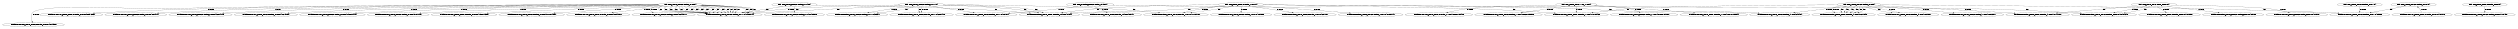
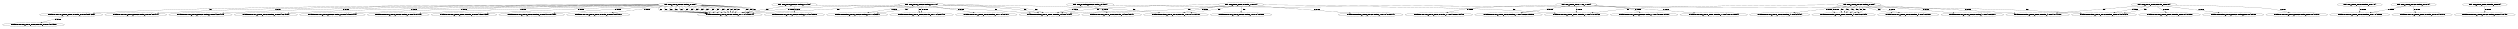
node "rootNode@lacuna_cache/lacuna_53po7n.js:,": label "rootNode@lacuna_cache/lacuna_53po7n.js:," -> "rootNode@lacuna_cache/exported_53po7n.js:,"
edge "rootNode@lacuna_cache/exported_b6le1c.js:," -> "FunctionExpression@lacuna_cache/exported_b6le1c.js:10,14991": now "FunctionExpression@lacuna_cache/exported_b6le1c.js:5547,6393" -> "FunctionExpression@lacuna_cache/exported_b6le1c.js:10,14991"
edge "rootNode@lacuna_cache/exported_6mnrhx.js:," -> "FunctionExpression@lacuna_cache/exported_4yheir.js:342,454": removed, label "tajs"
edge "rootNode@lacuna_cache/exported_5yheir.js:," -> "FunctionExpression@lacuna_cache/exported_guouyv.js:59,583": removed, label "tajs"
edge "rootNode@lacuna_cache/exported_b6le1c.js:," -> "FunctionExpression@lacuna_cache/exported_b6le1c.js:5547,6393": label "dynamic" -> "tajs"
edge "rootNode@lacuna_cache/exported_b2xu41.js:," -> "FunctionExpression@lacuna_cache/exported_b2xu41.js:10,525": label "tajs" -> "dynamic"
edge "rootNode@exported_cache/exported_utx4n8.js:," -> "FunctionExpression@lacuna_cache/exported_b21ysw.js:10,2276": now "rootNode@exported_cache/exported_utx4n8.js:," -> "FunctionDeclaration@lacuna_cache/exported_utx4n8.js:61,544"
edge "rootNode@lacuna_cache/exported_6mnrhx.js:," -> "FunctionExpression@lacuna_cache/exported_6mnrhx.js:10,2059": label "dynamic" -> "tajs"
edge "rootNode@lacuna_cache/exported_ra260w.js:," -> "FunctionExpression@lacuna_cache/exported_guouyv.js:59,583": label "tajs" -> "dynamic"
edge "FunctionExpression@lacuna_cache/exported_ra260w.js:10,175" -> "rootNode@lacuna_cache/exported_ra260w.js:,": reversed
node "FunctionExpression@lacuna_cache/exported_b6le1c.js:8344,9767": removed
node "FunctionDeclaration@lacuna_cache/exported_6mnrhx.js:35,1106": removed
